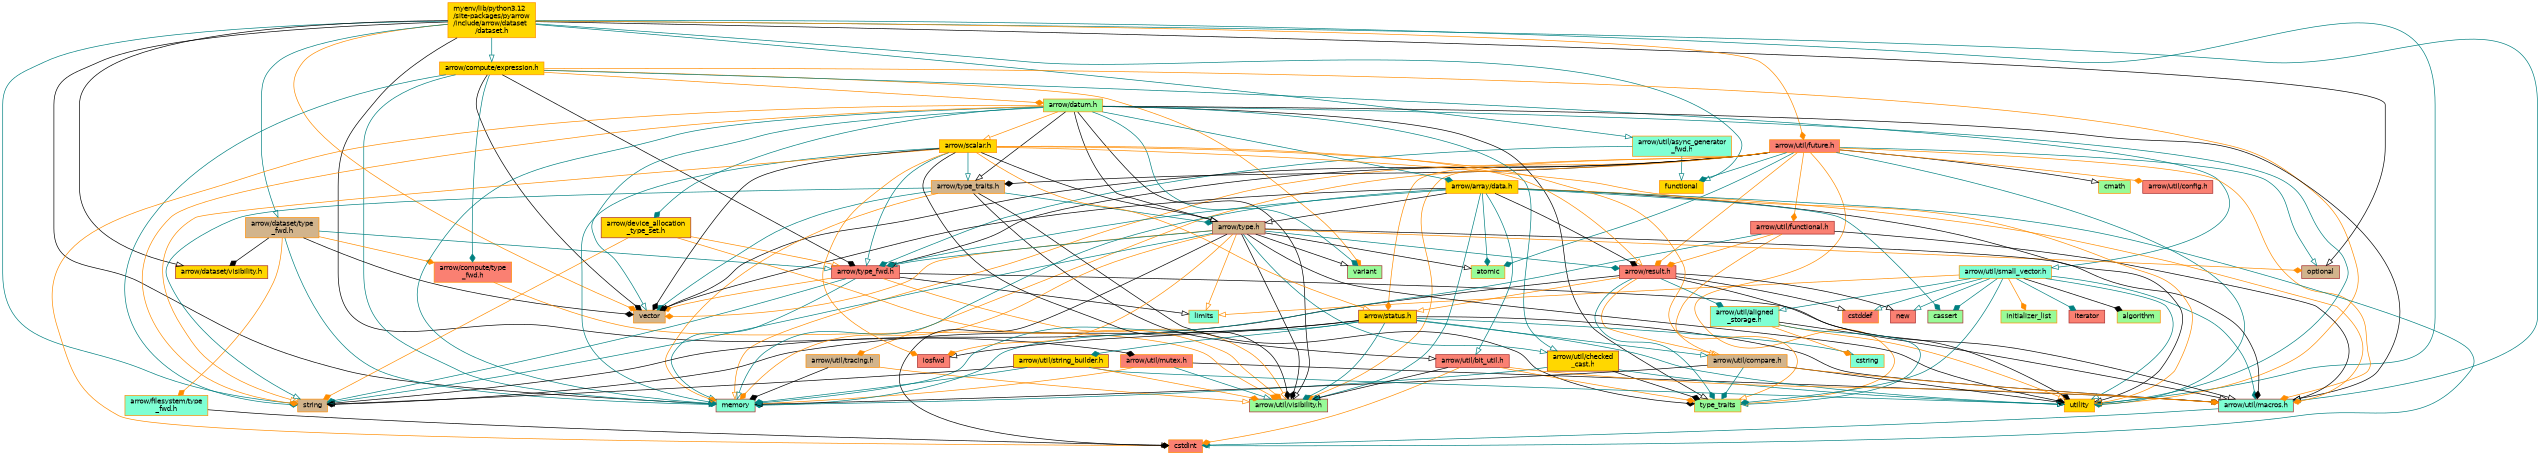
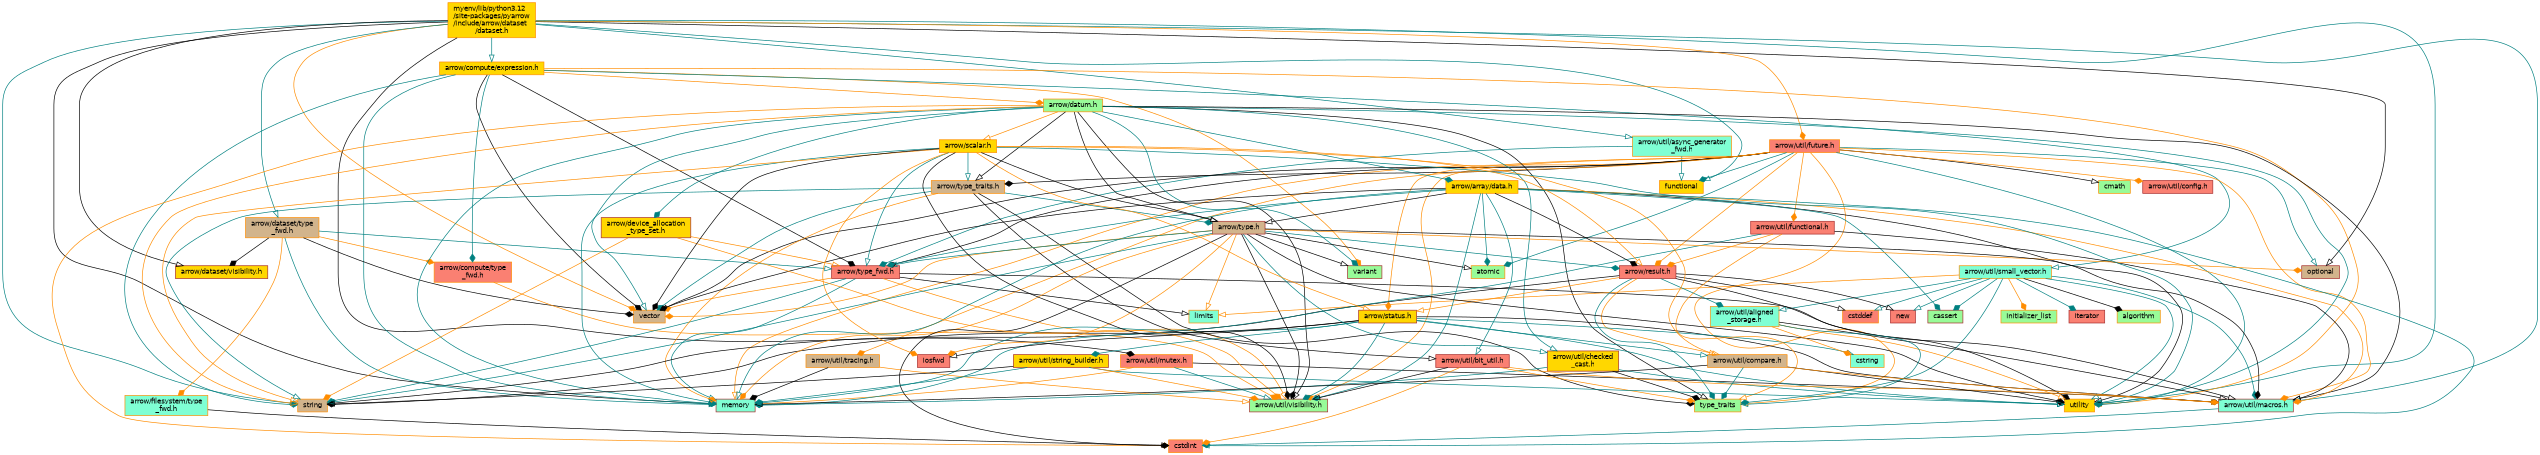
edge "arrow/datum.h" -> "string": arrowhead diamond -> onormal
edge "arrow/scalar.h" -> "utility": color darkorange -> teal
